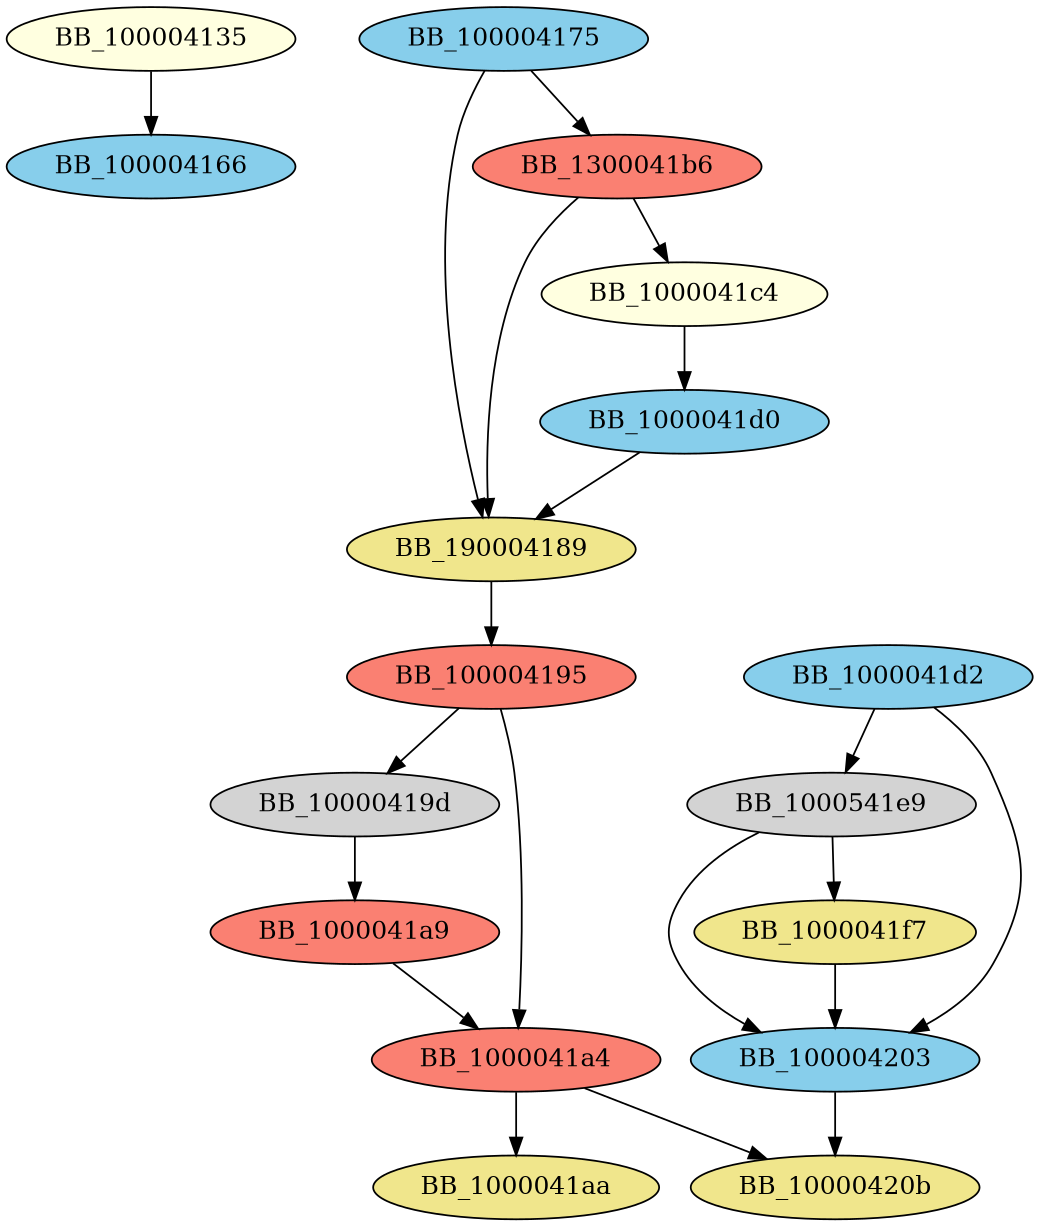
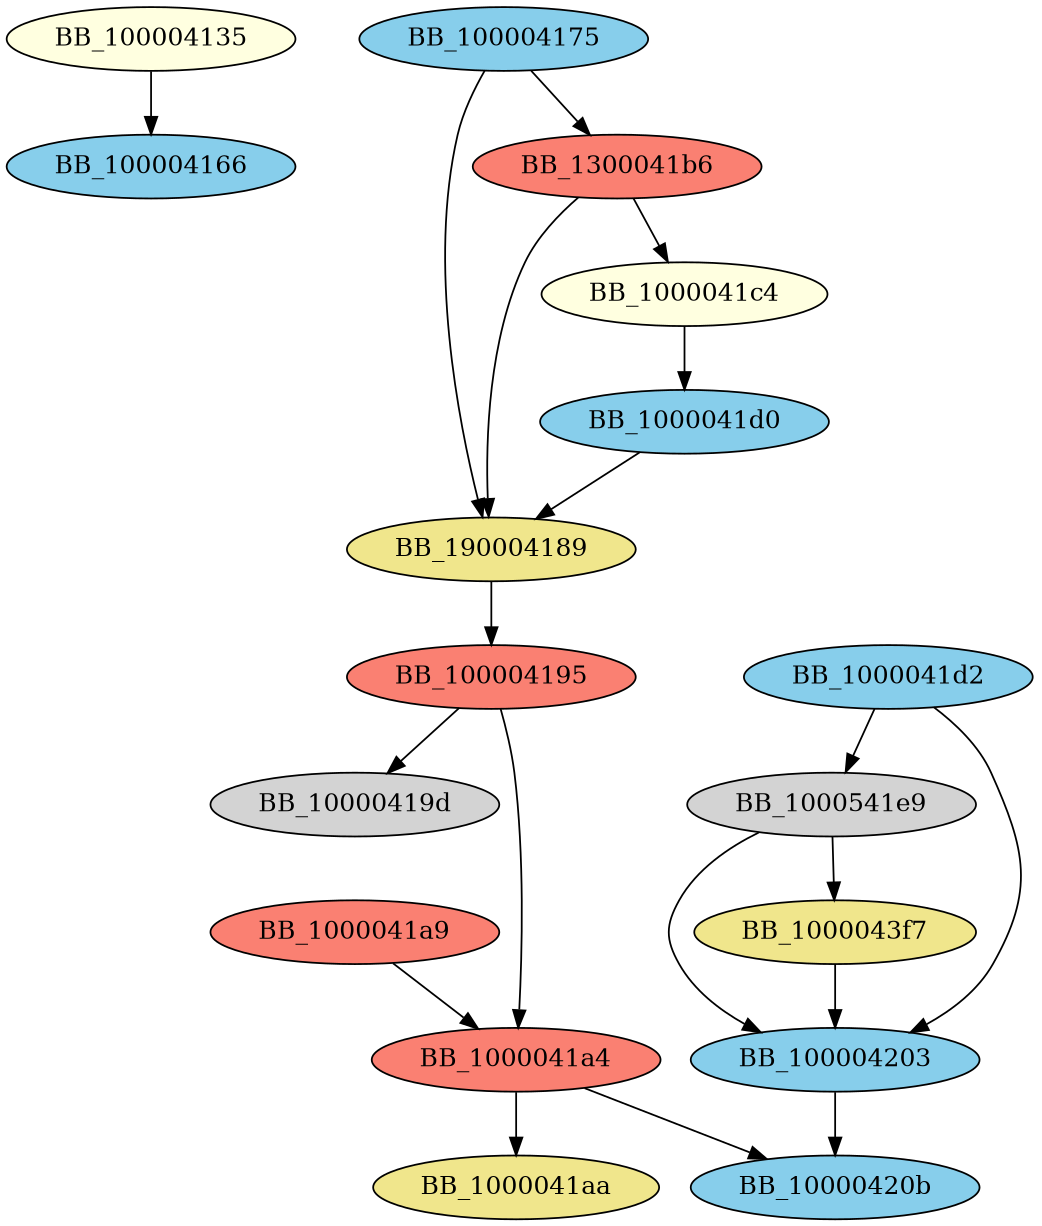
edge "BB_10000419d" -> "BB_1000041a9": removed
node "BB_1000041f7": label "BB_1000041f7" -> "BB_1000043f7"
node "BB_10000420b": fillcolor khaki -> skyblue
